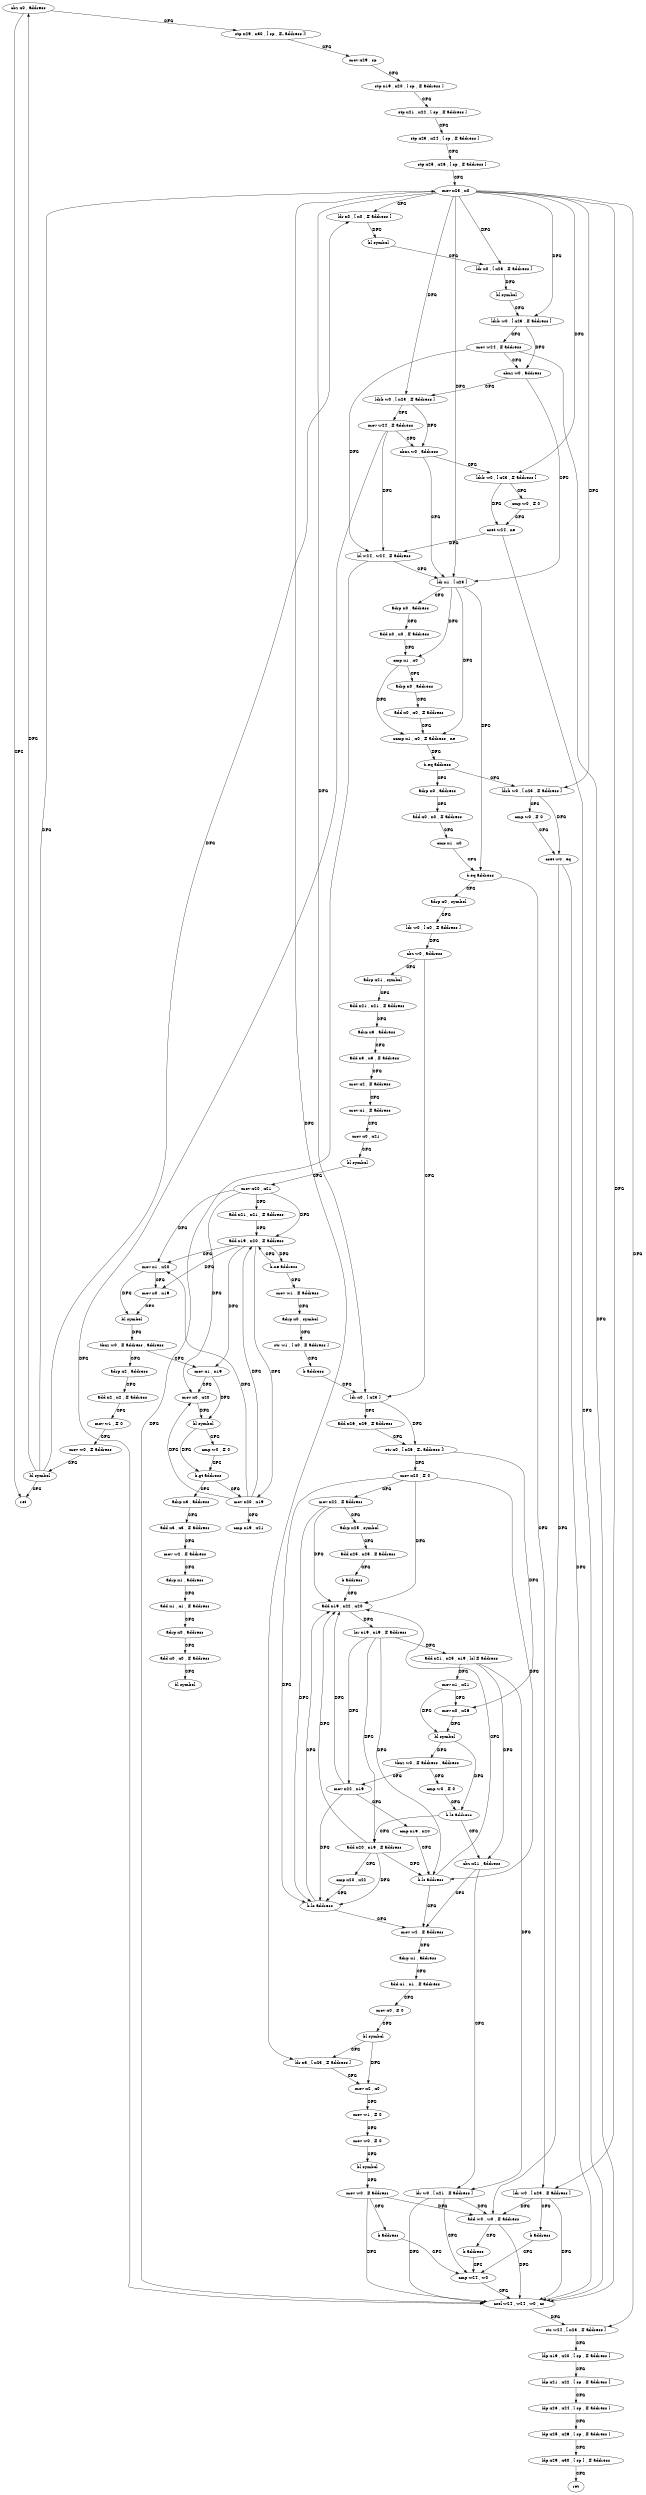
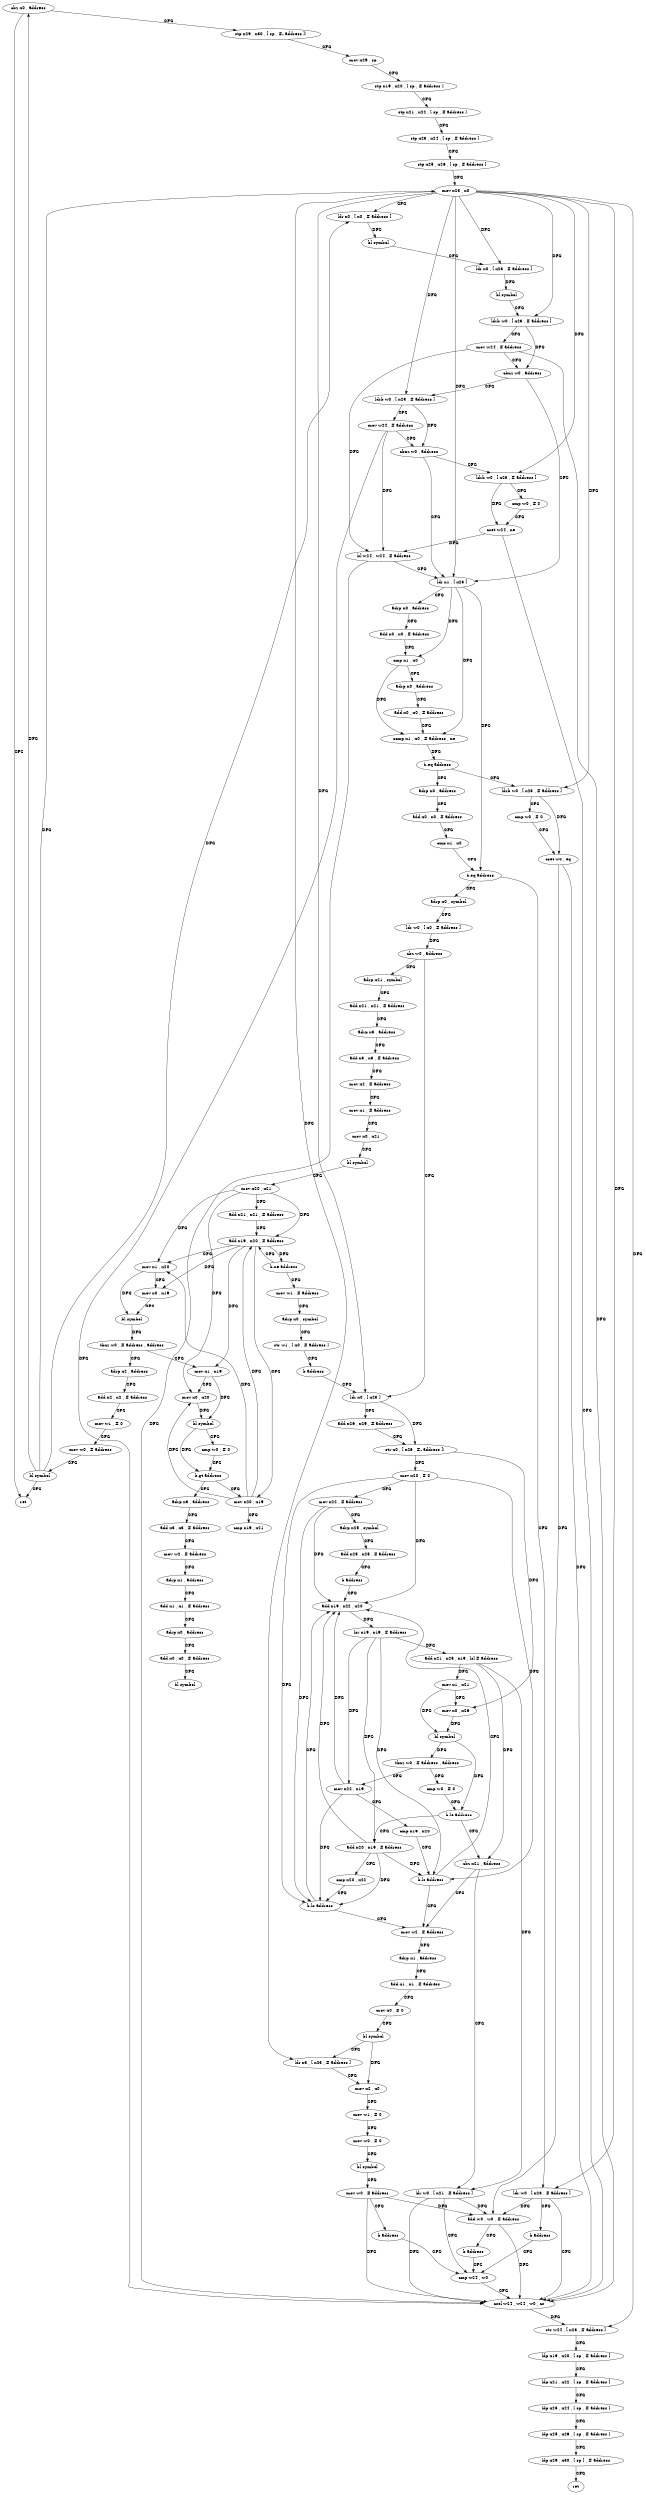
edge "ldr w0 , [ x23 , # address ]" -> "csel w24 , w24 , w0 , cs": label "DFG" -> "CFG"
